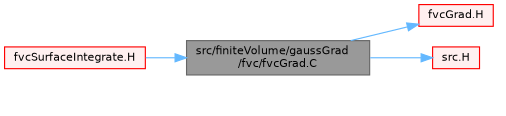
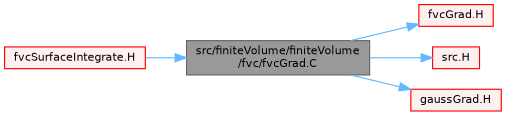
node "src/finiteVolume/gaussGrad /fvc/fvcGrad.C": label "src/finiteVolume/gaussGrad /fvc/fvcGrad.C" -> "src/finiteVolume/finiteVolume /fvc/fvcGrad.C"
node "gaussGrad.H": added
